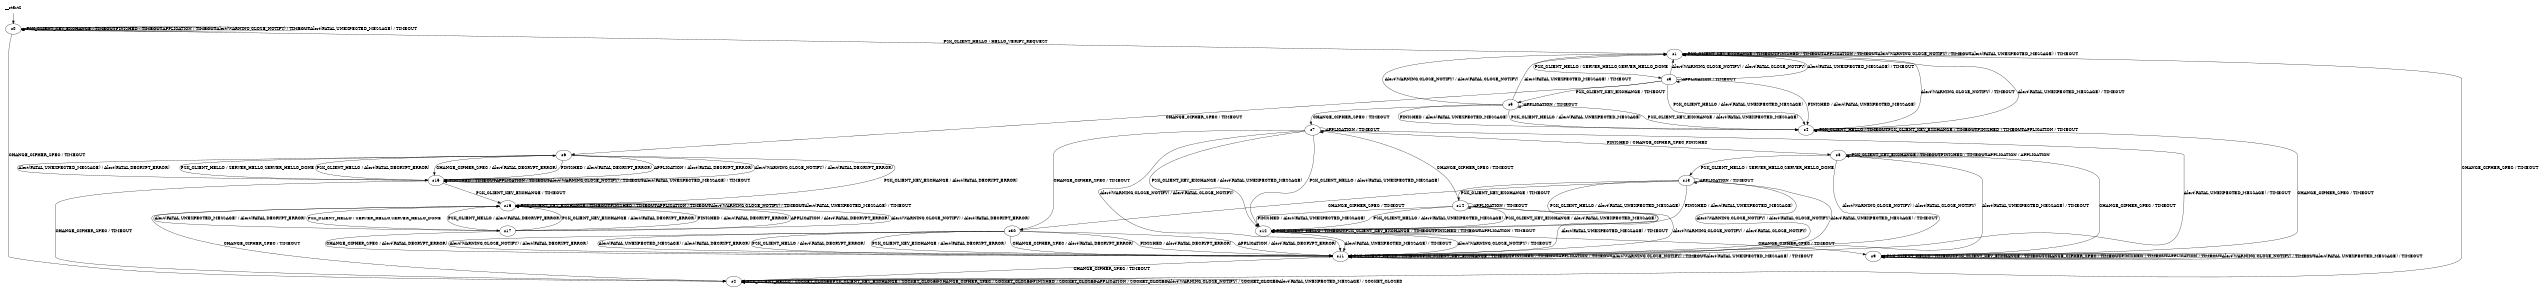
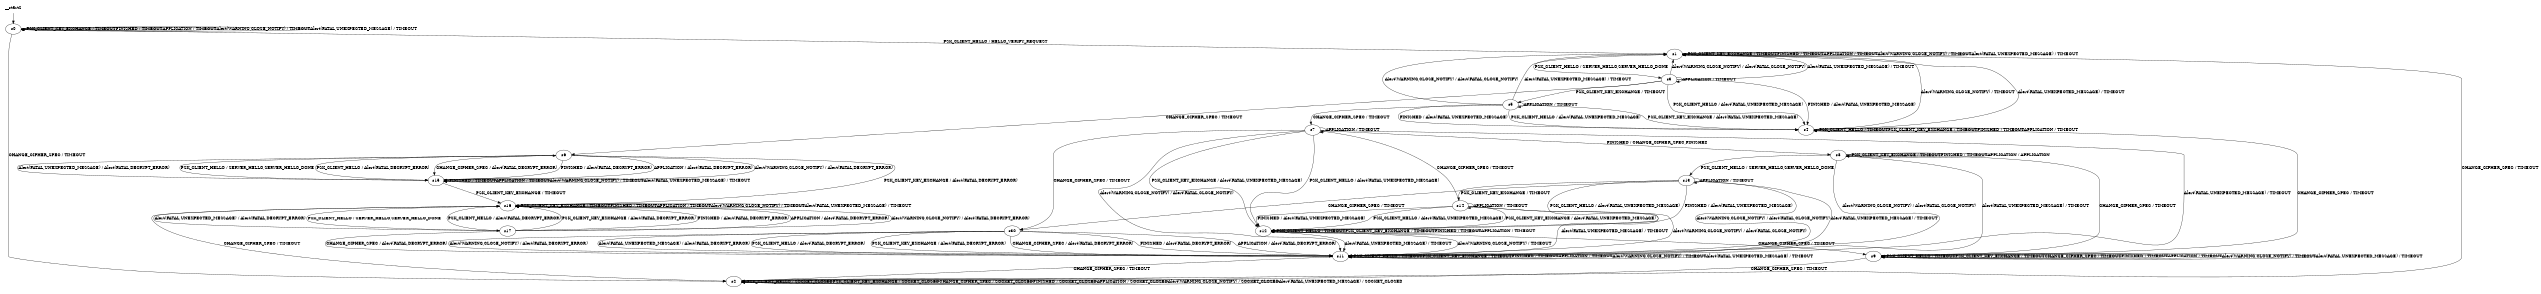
edge "s15" -> "s2": now "s9" -> "s2"
